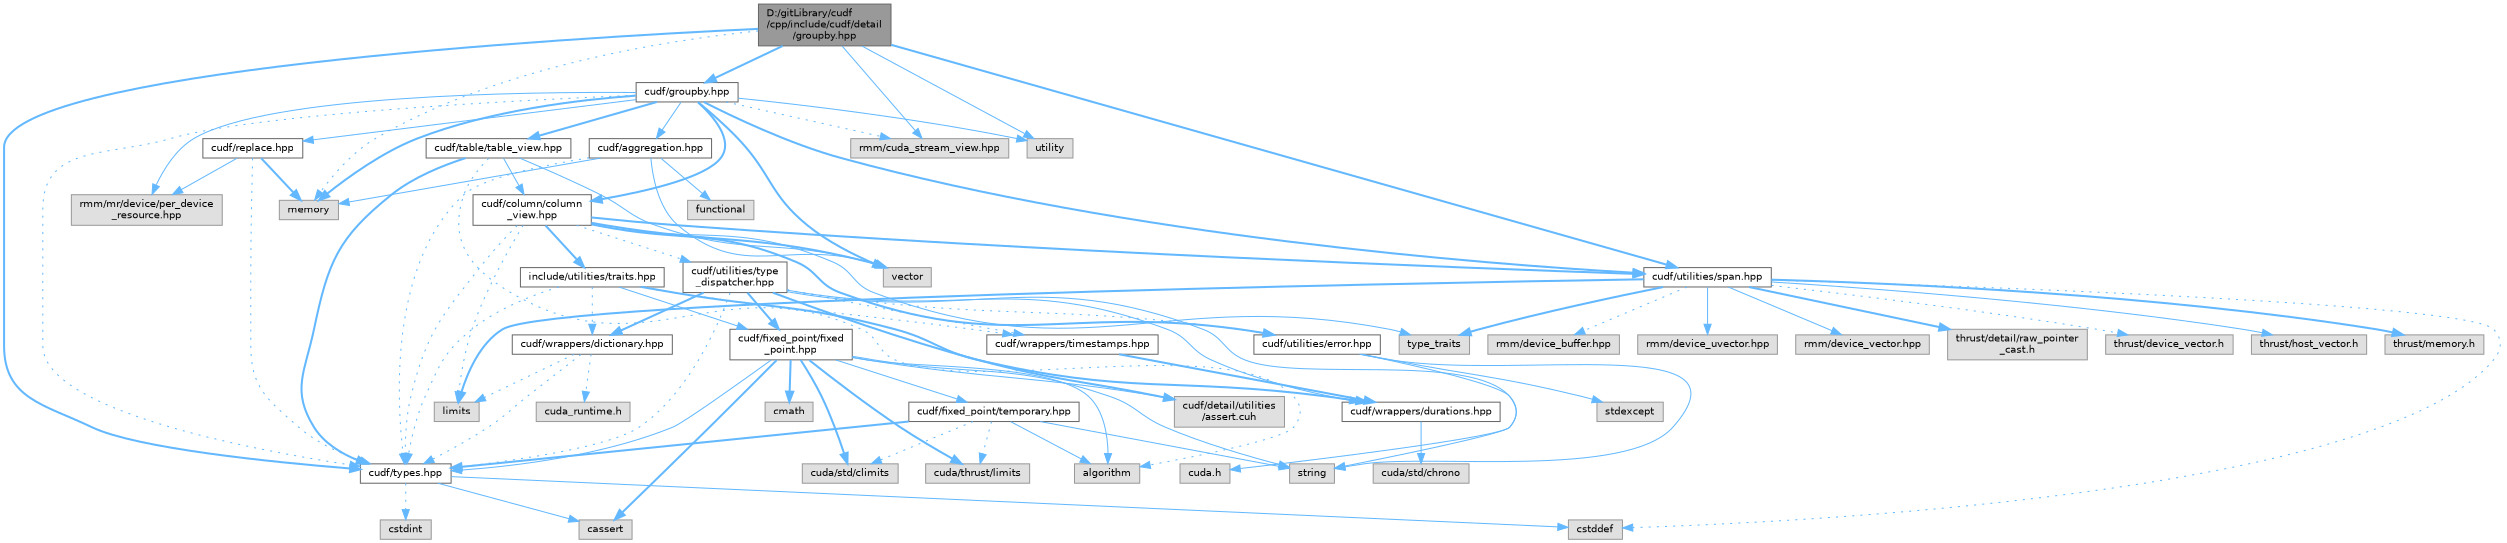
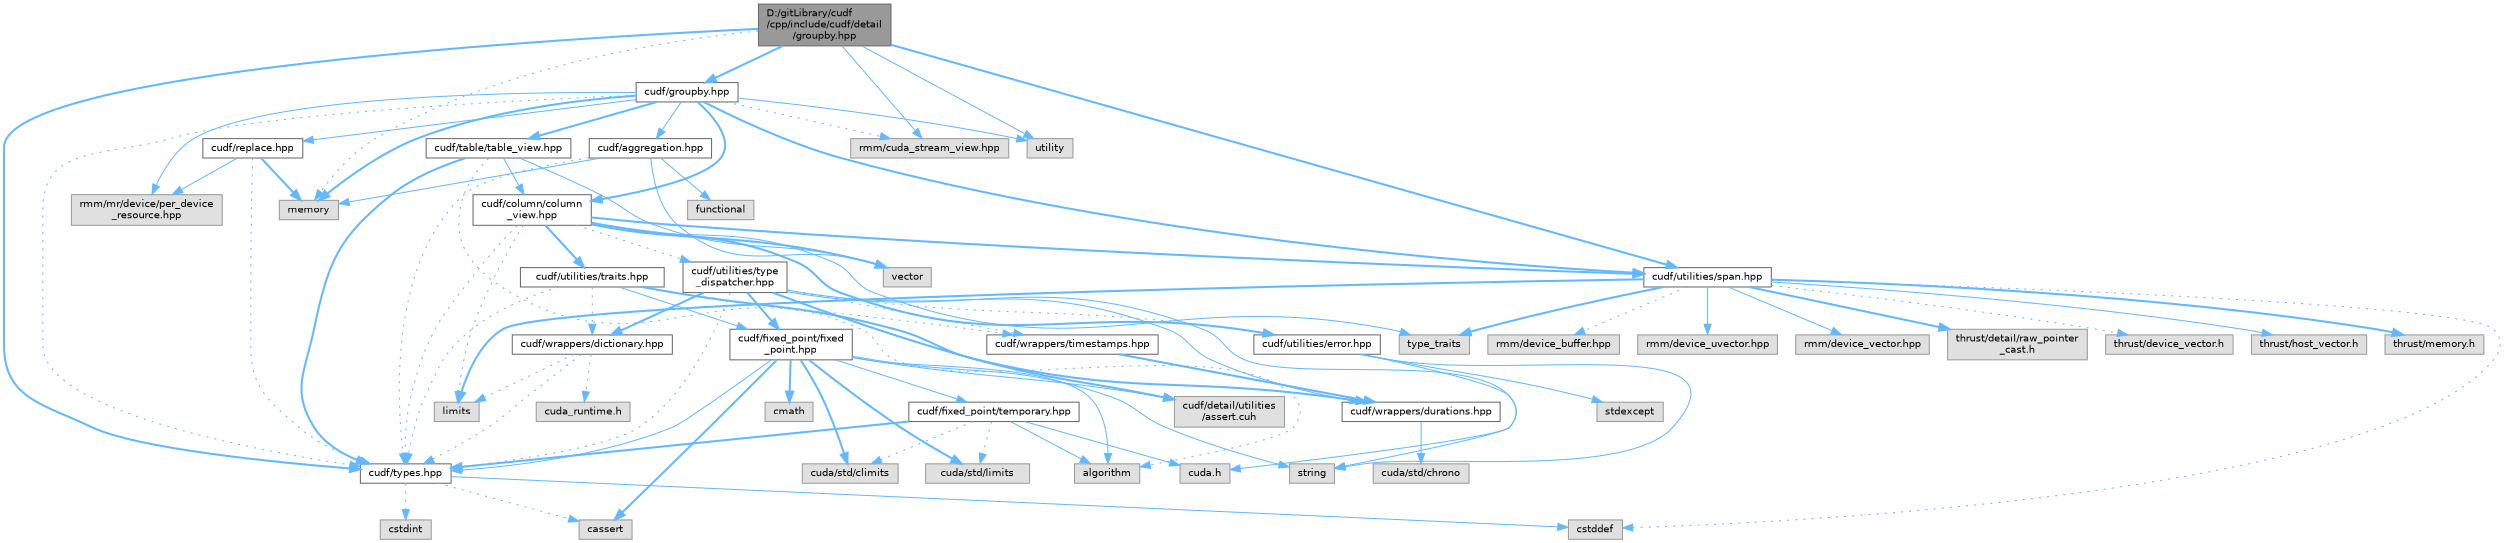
edge "cudf/groupby.hpp" -> "vector": removed
node "include/utilities/traits.hpp": label "include/utilities/traits.hpp" -> "cudf/utilities/traits.hpp"
edge "cudf/fixed_point/temporary.hpp" -> "string": now "cudf/fixed_point/temporary.hpp" -> "cuda.h"
node "cuda/thrust/limits": label "cuda/thrust/limits" -> "cuda/std/limits"
edge "cudf/types.hpp" -> "cassert": style solid -> dotted
